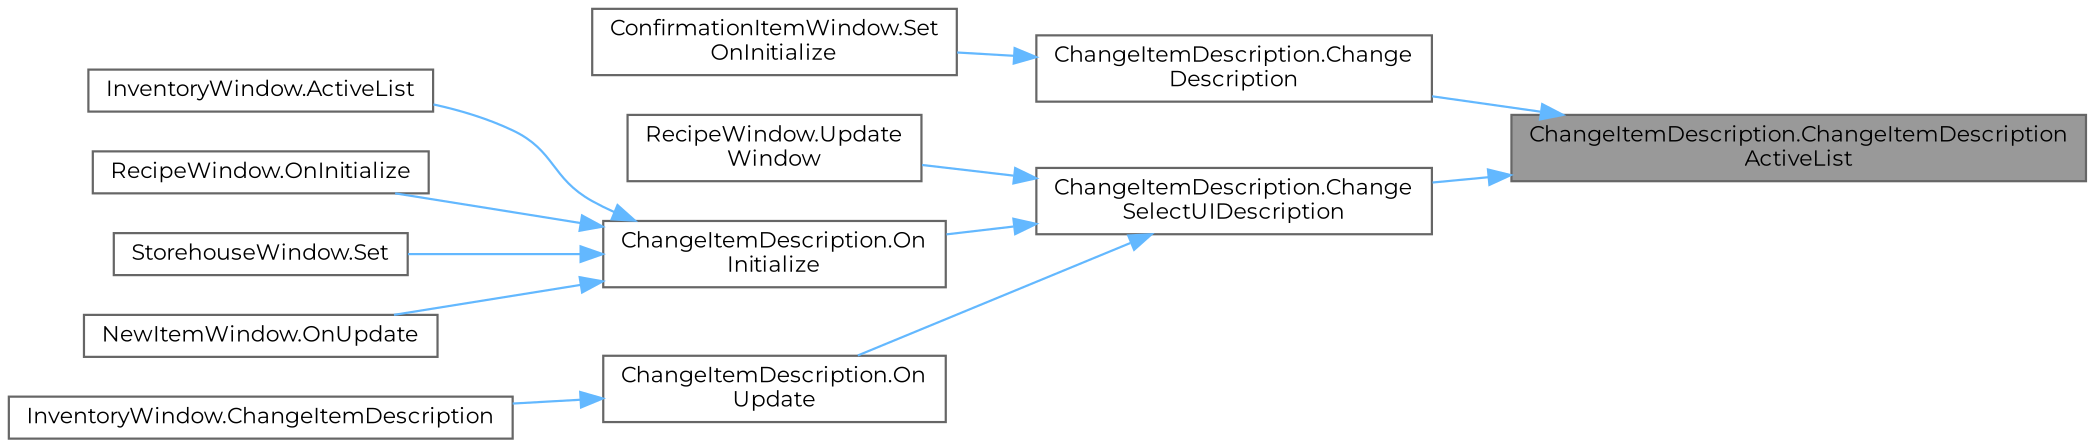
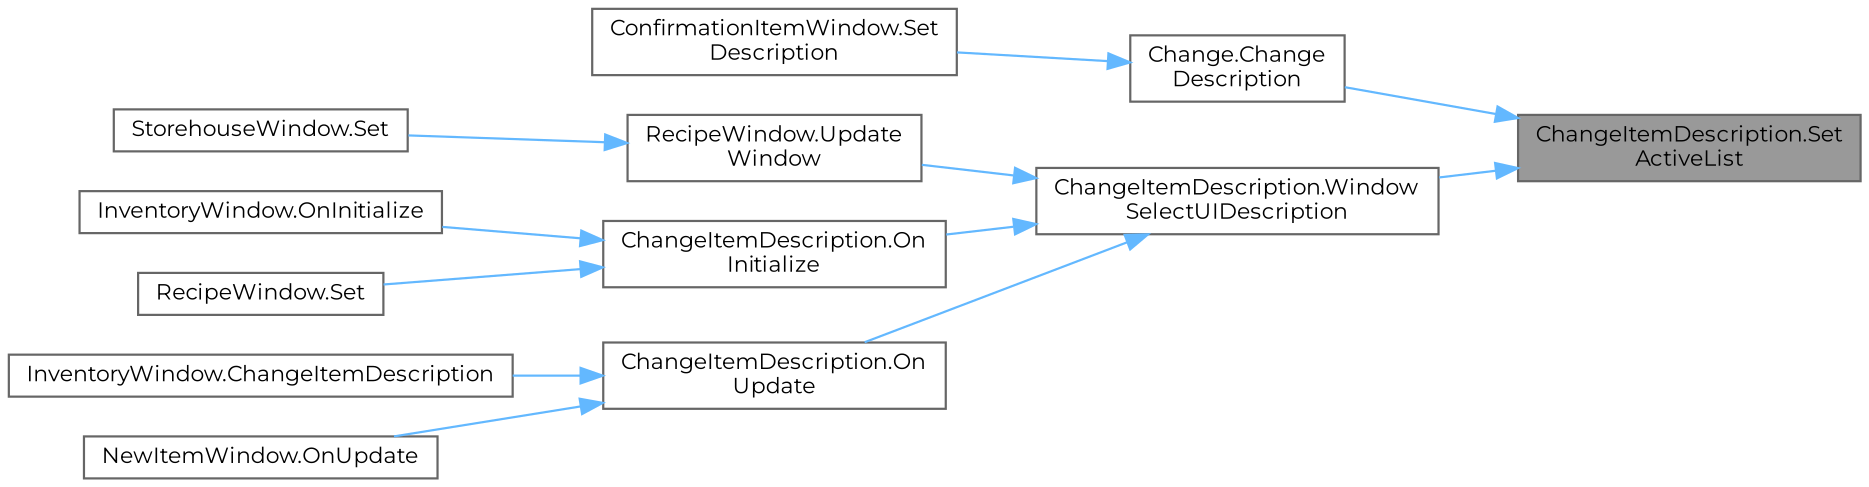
node "ConfirmationItemWindow.Set OnInitialize": label "ConfirmationItemWindow.Set OnInitialize" -> "ConfirmationItemWindow.Set Description"
node "ChangeItemDescription.Change Description": label "ChangeItemDescription.Change Description" -> "Change.Change Description"
node "InventoryWindow.ActiveList": label "InventoryWindow.ActiveList" -> "InventoryWindow.OnInitialize"
node "ChangeItemDescription.ChangeItemDescription ActiveList": label "ChangeItemDescription.ChangeItemDescription ActiveList" -> "ChangeItemDescription.Set ActiveList"
node "RecipeWindow.OnInitialize": label "RecipeWindow.OnInitialize" -> "RecipeWindow.Set"
node "ChangeItemDescription.Change SelectUIDescription": label "ChangeItemDescription.Change SelectUIDescription" -> "ChangeItemDescription.Window SelectUIDescription"
edge "StorehouseWindow.Set" -> "ChangeItemDescription.On Initialize": now "StorehouseWindow.Set" -> "RecipeWindow.Update Window"
edge "NewItemWindow.OnUpdate" -> "ChangeItemDescription.On Initialize": now "NewItemWindow.OnUpdate" -> "ChangeItemDescription.On Update"
